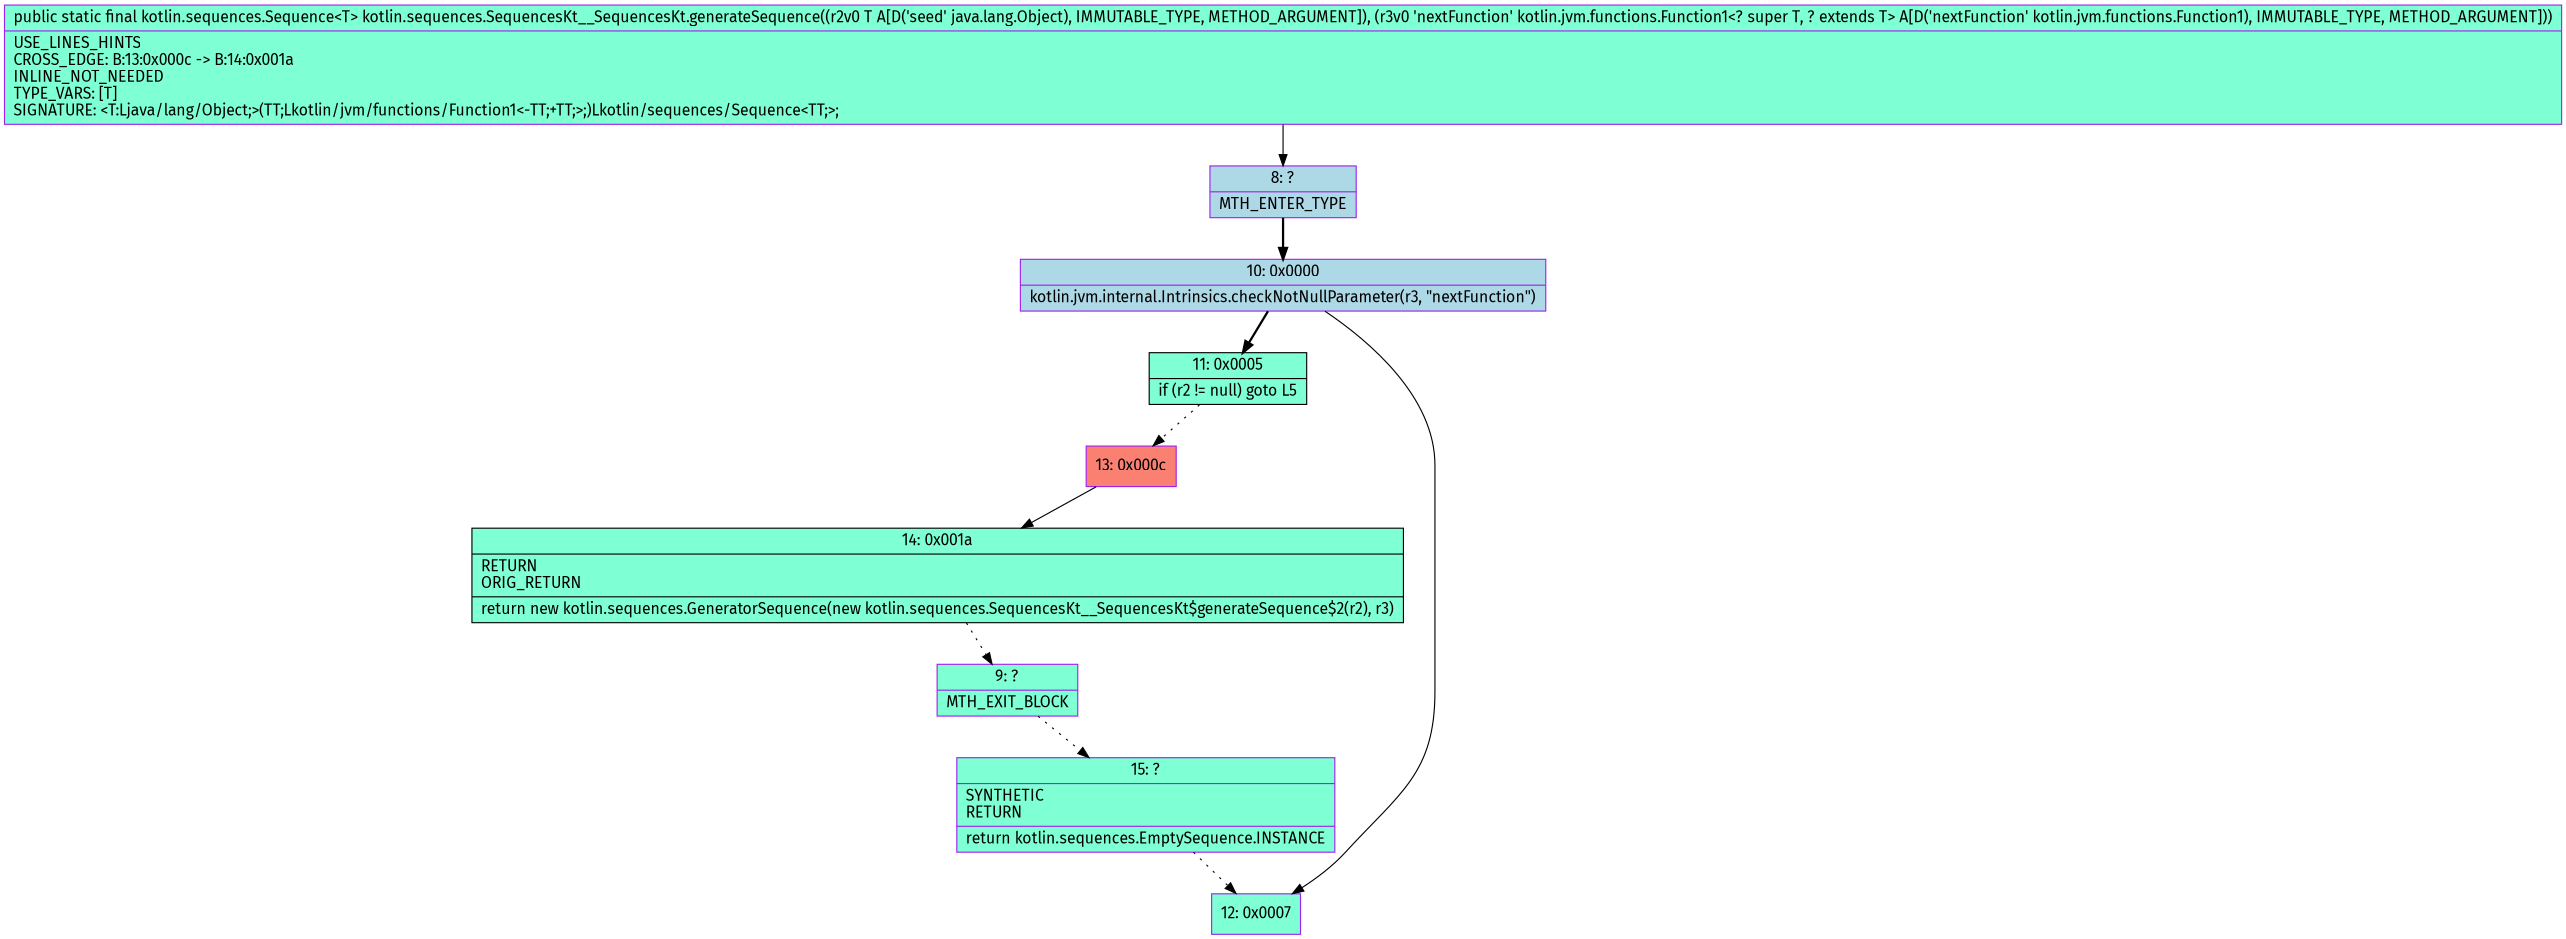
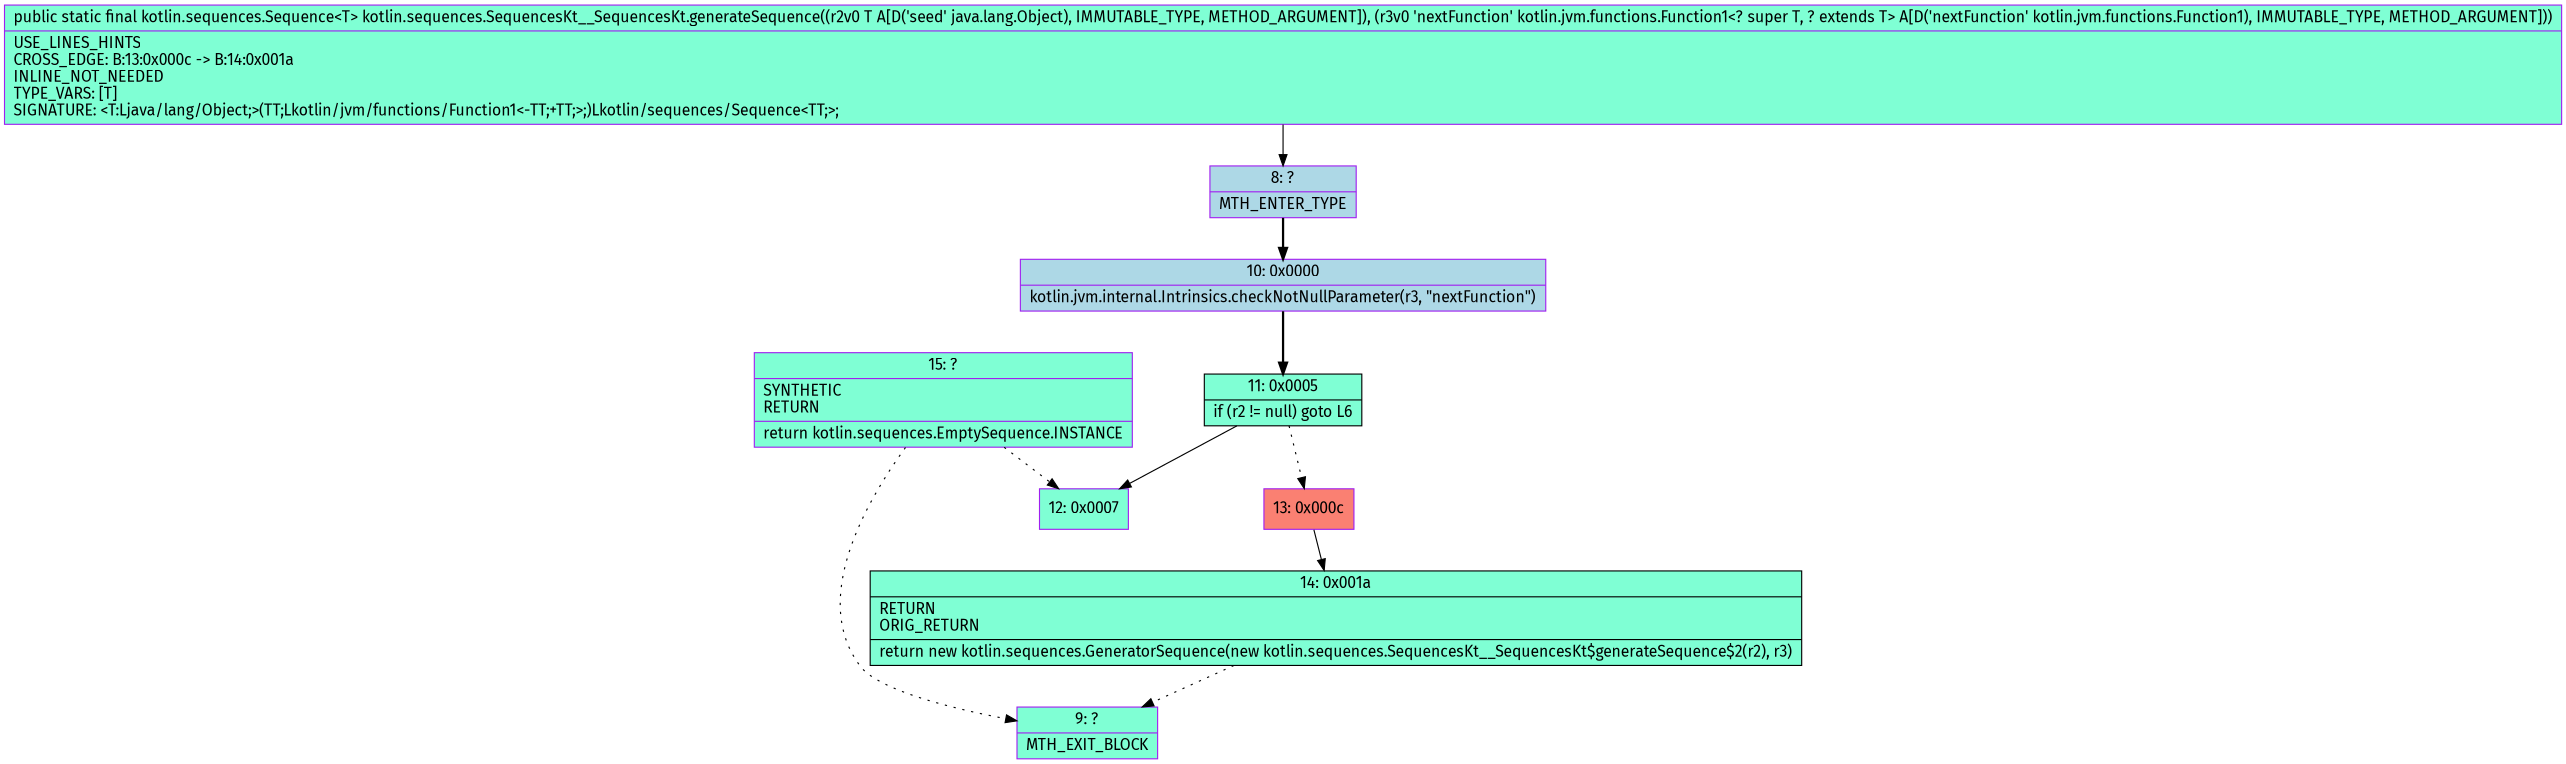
node "11: 0x0005": text "if (r2 != null) goto L5" -> "if (r2 != null) goto L6"
edge "10: 0x0000" -> "12: 0x0007": now "11: 0x0005" -> "12: 0x0007"
edge "9: ?" -> "15: ?": reversed
